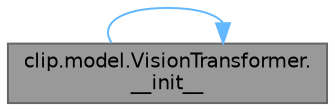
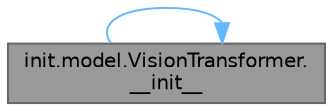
node "clip.model.VisionTransformer. __init__": label "clip.model.VisionTransformer. __init__" -> "init.model.VisionTransformer. __init__"
